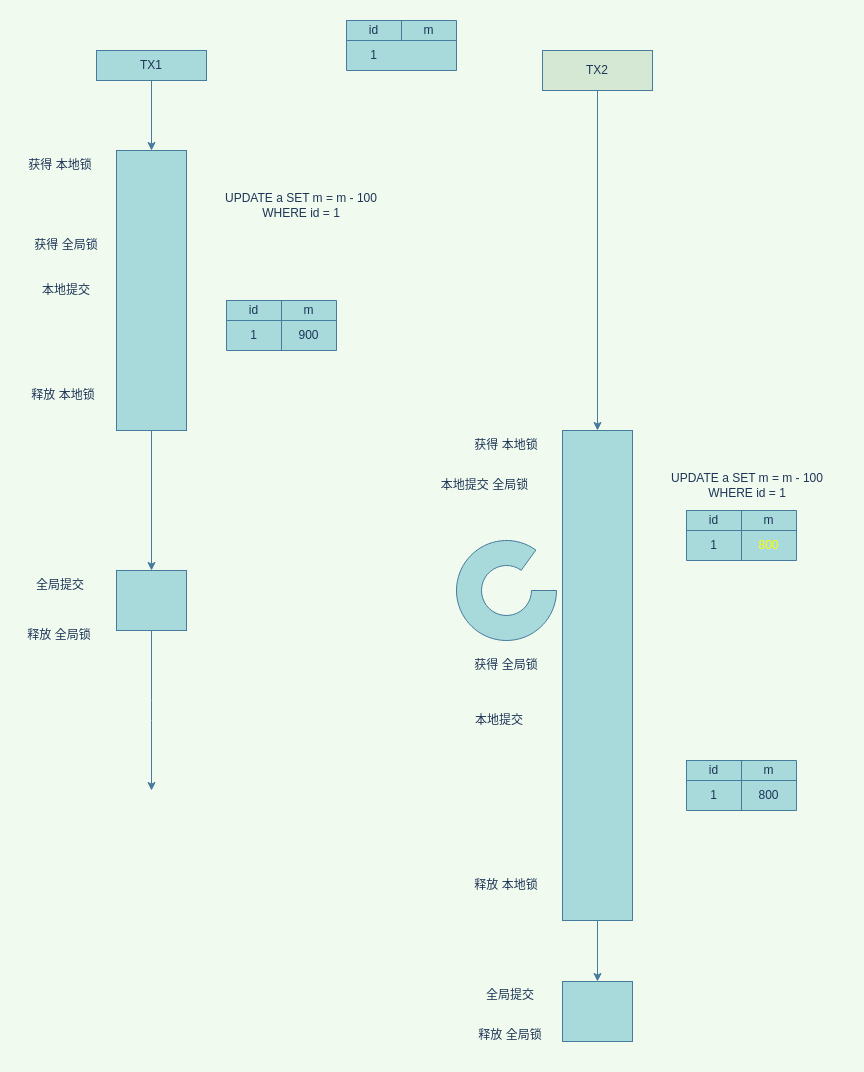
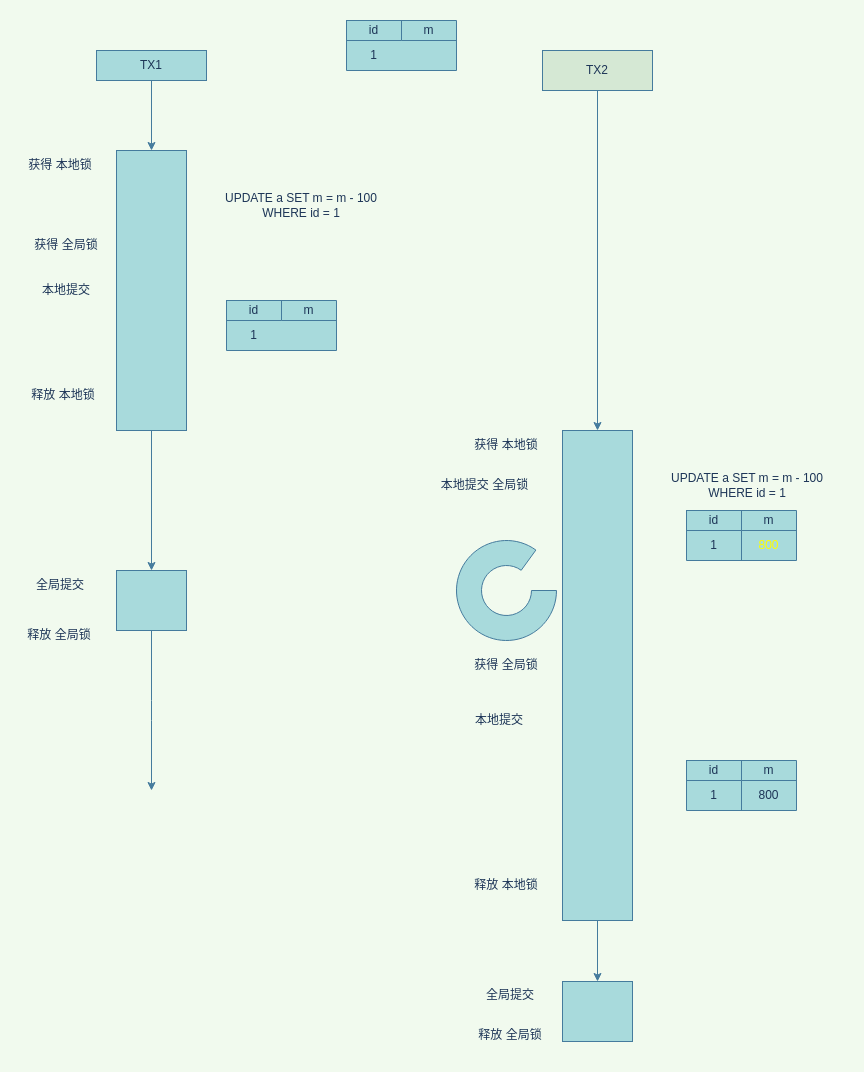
node "900": removed
